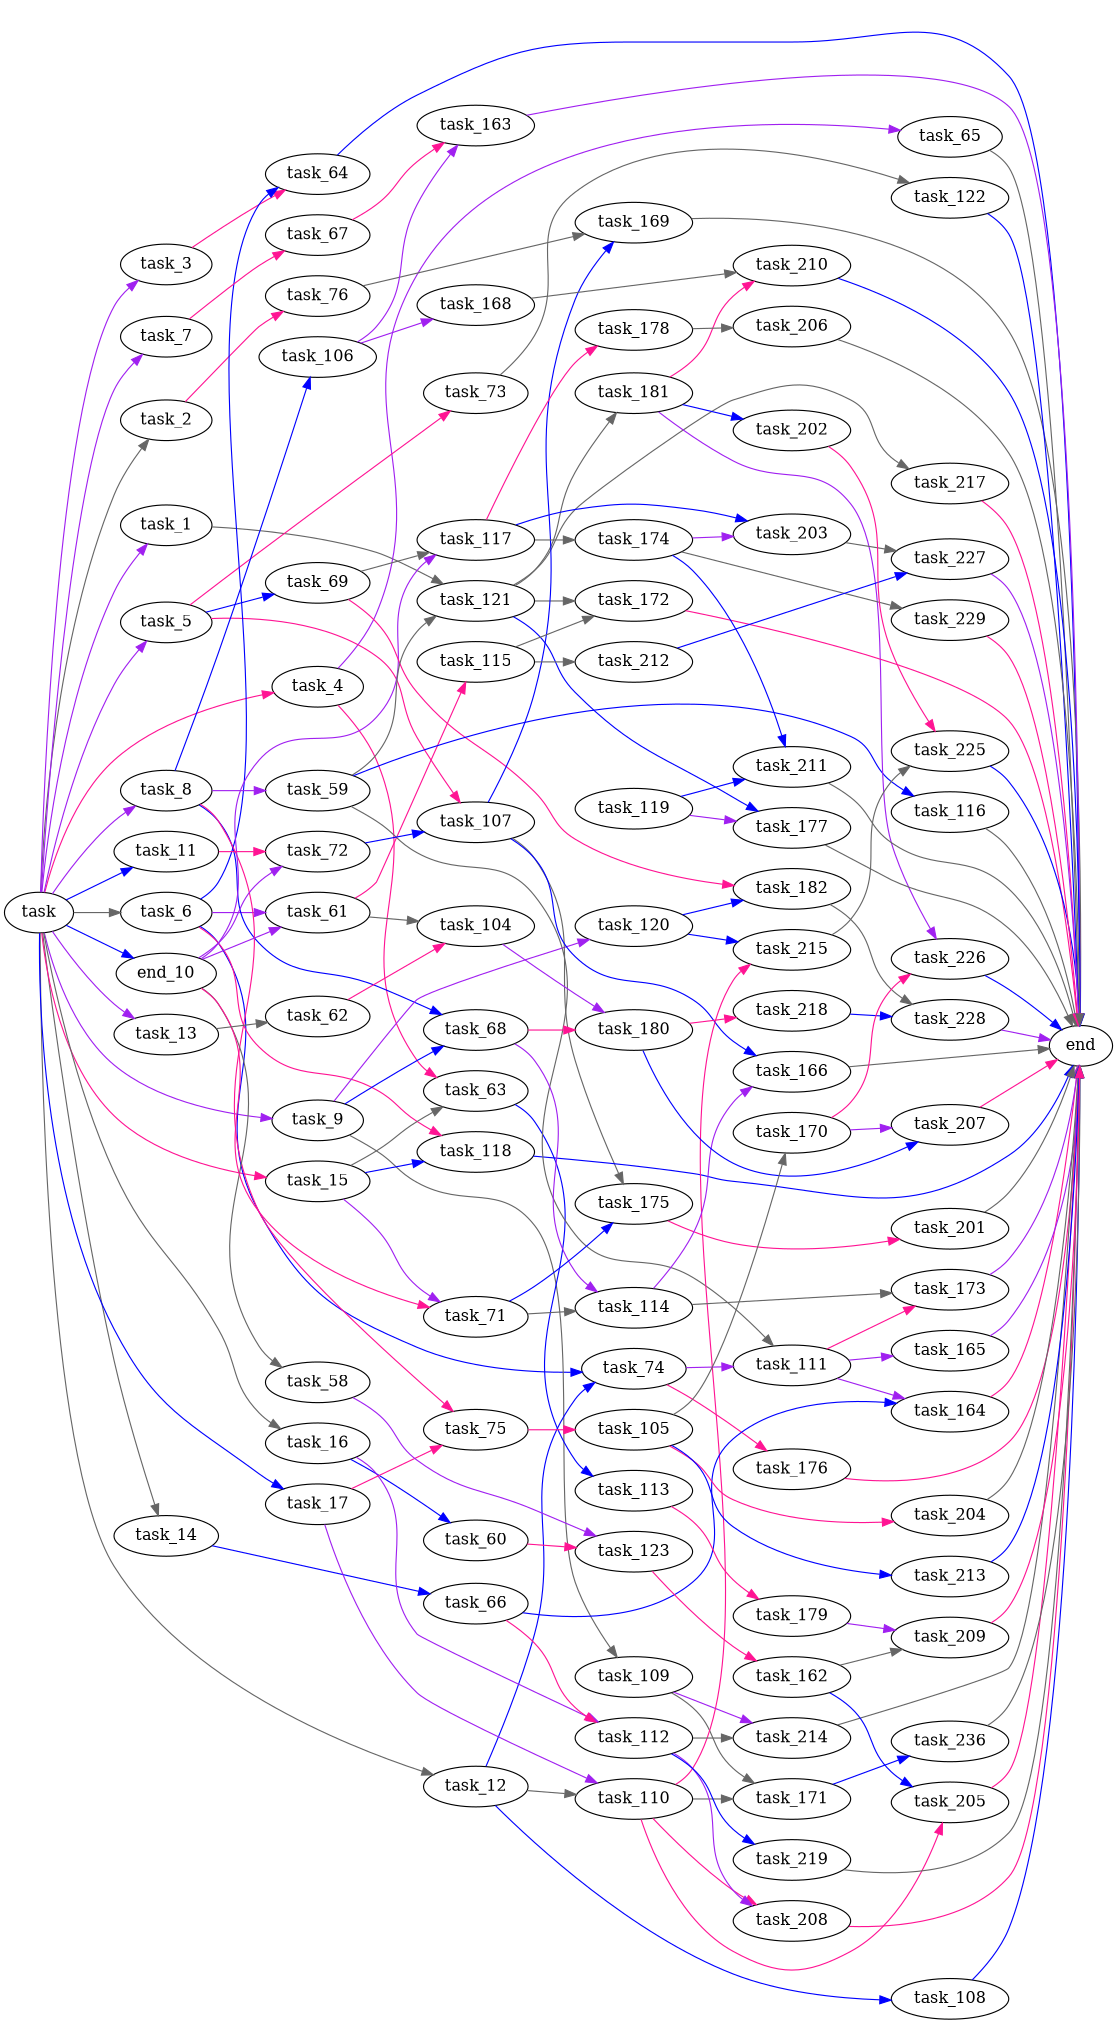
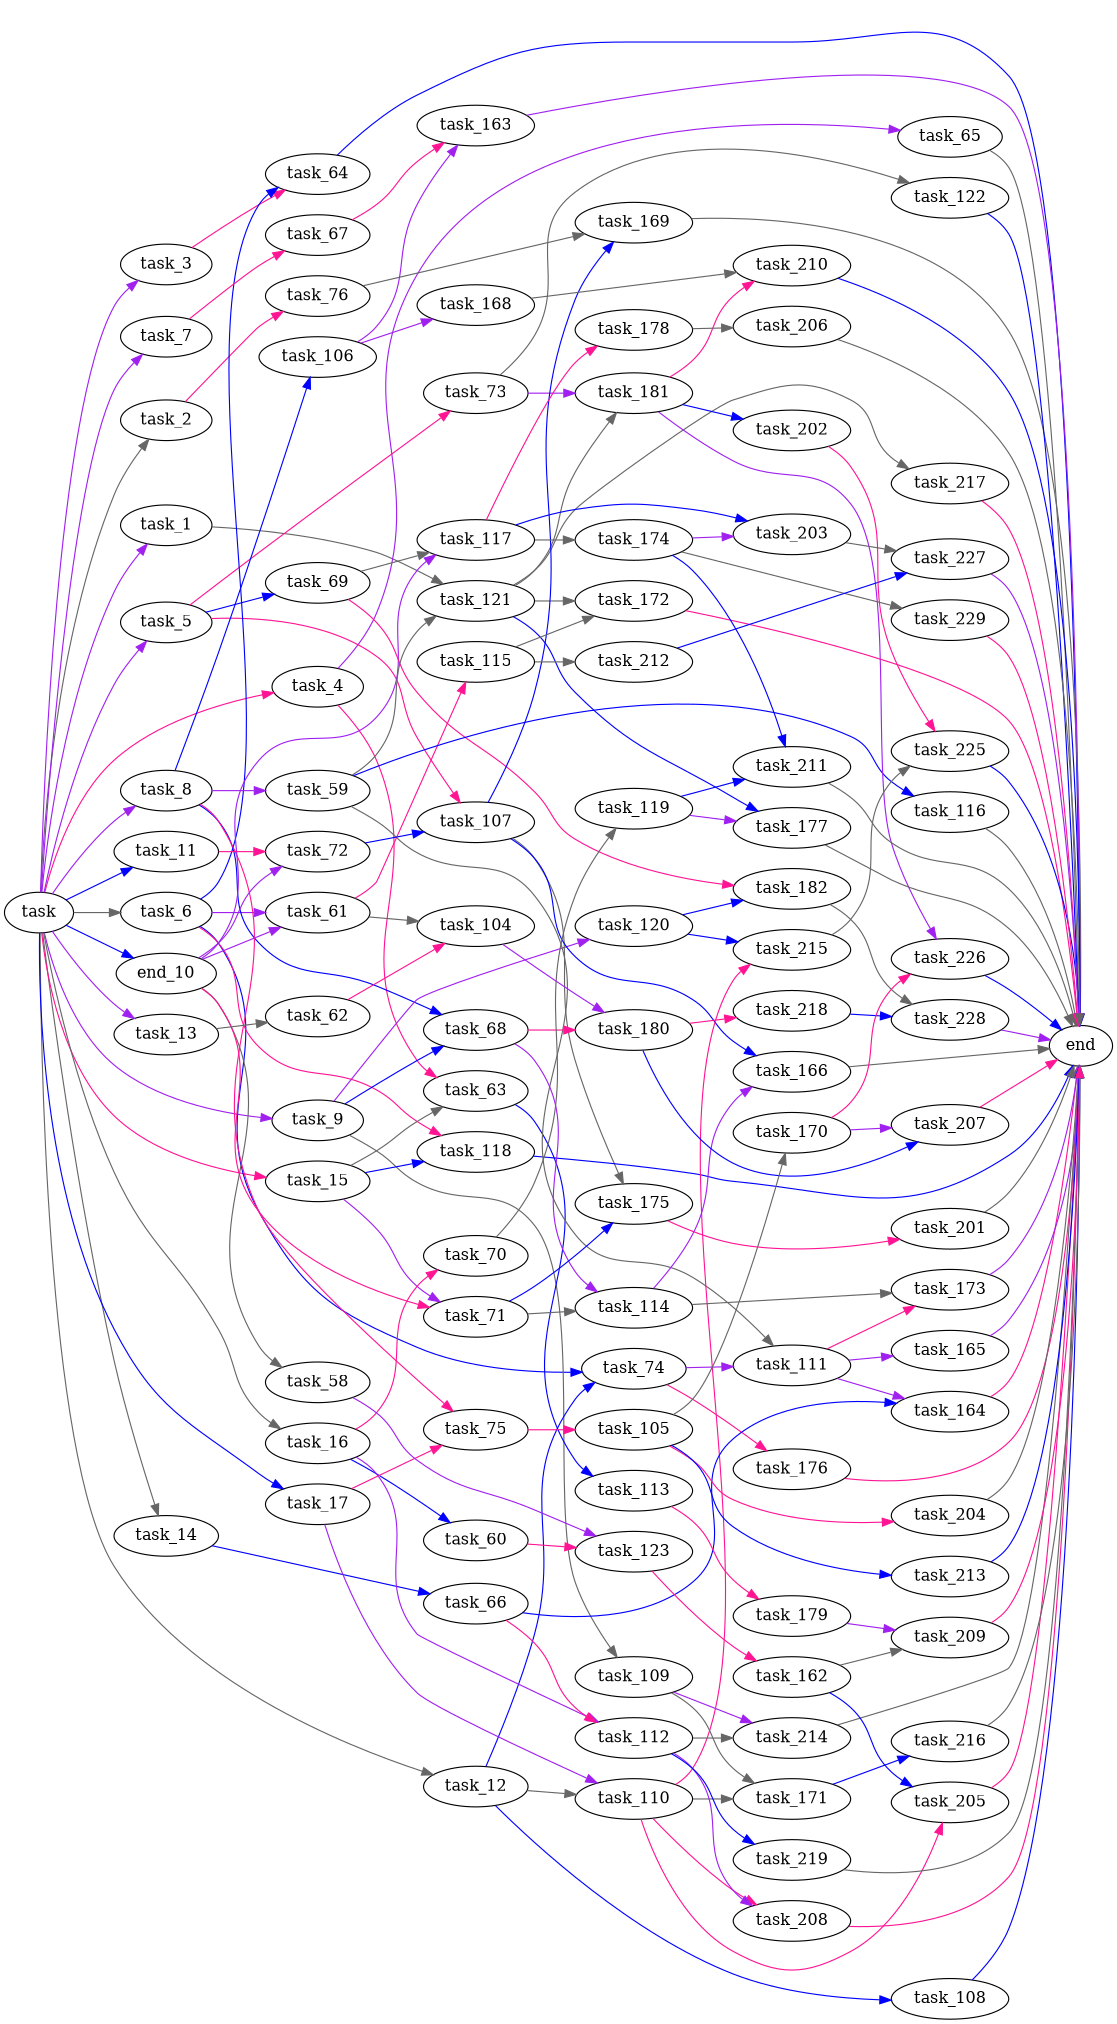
edge "task_73" -> "task_181": added
node "task_70": added
node "task_236": label "task_236" -> "task_216"
